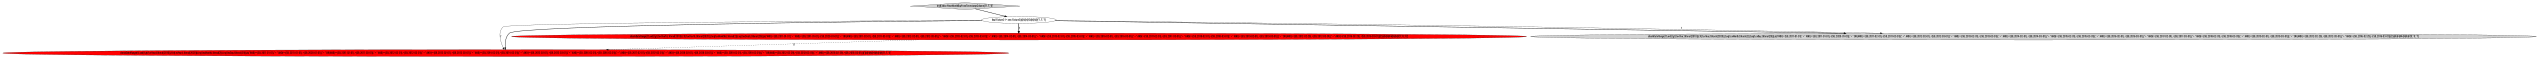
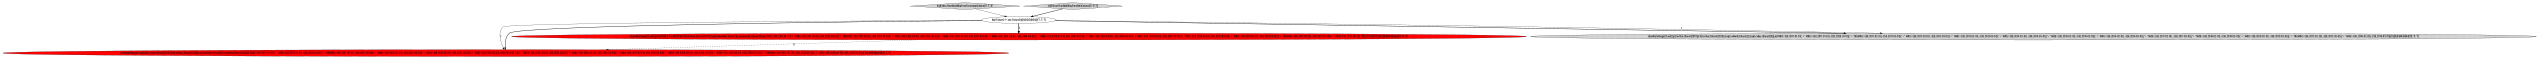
node "testExtractYearMonthDayFromDateColumn['0', '0', '1']": added
edge "testExtractYearMonthDayFromTimestampColumn['0', '1', '0']" -> "final Fixture2 f = new Fixture2()@@@3@@@['1', '1', '1']": style bold -> solid
